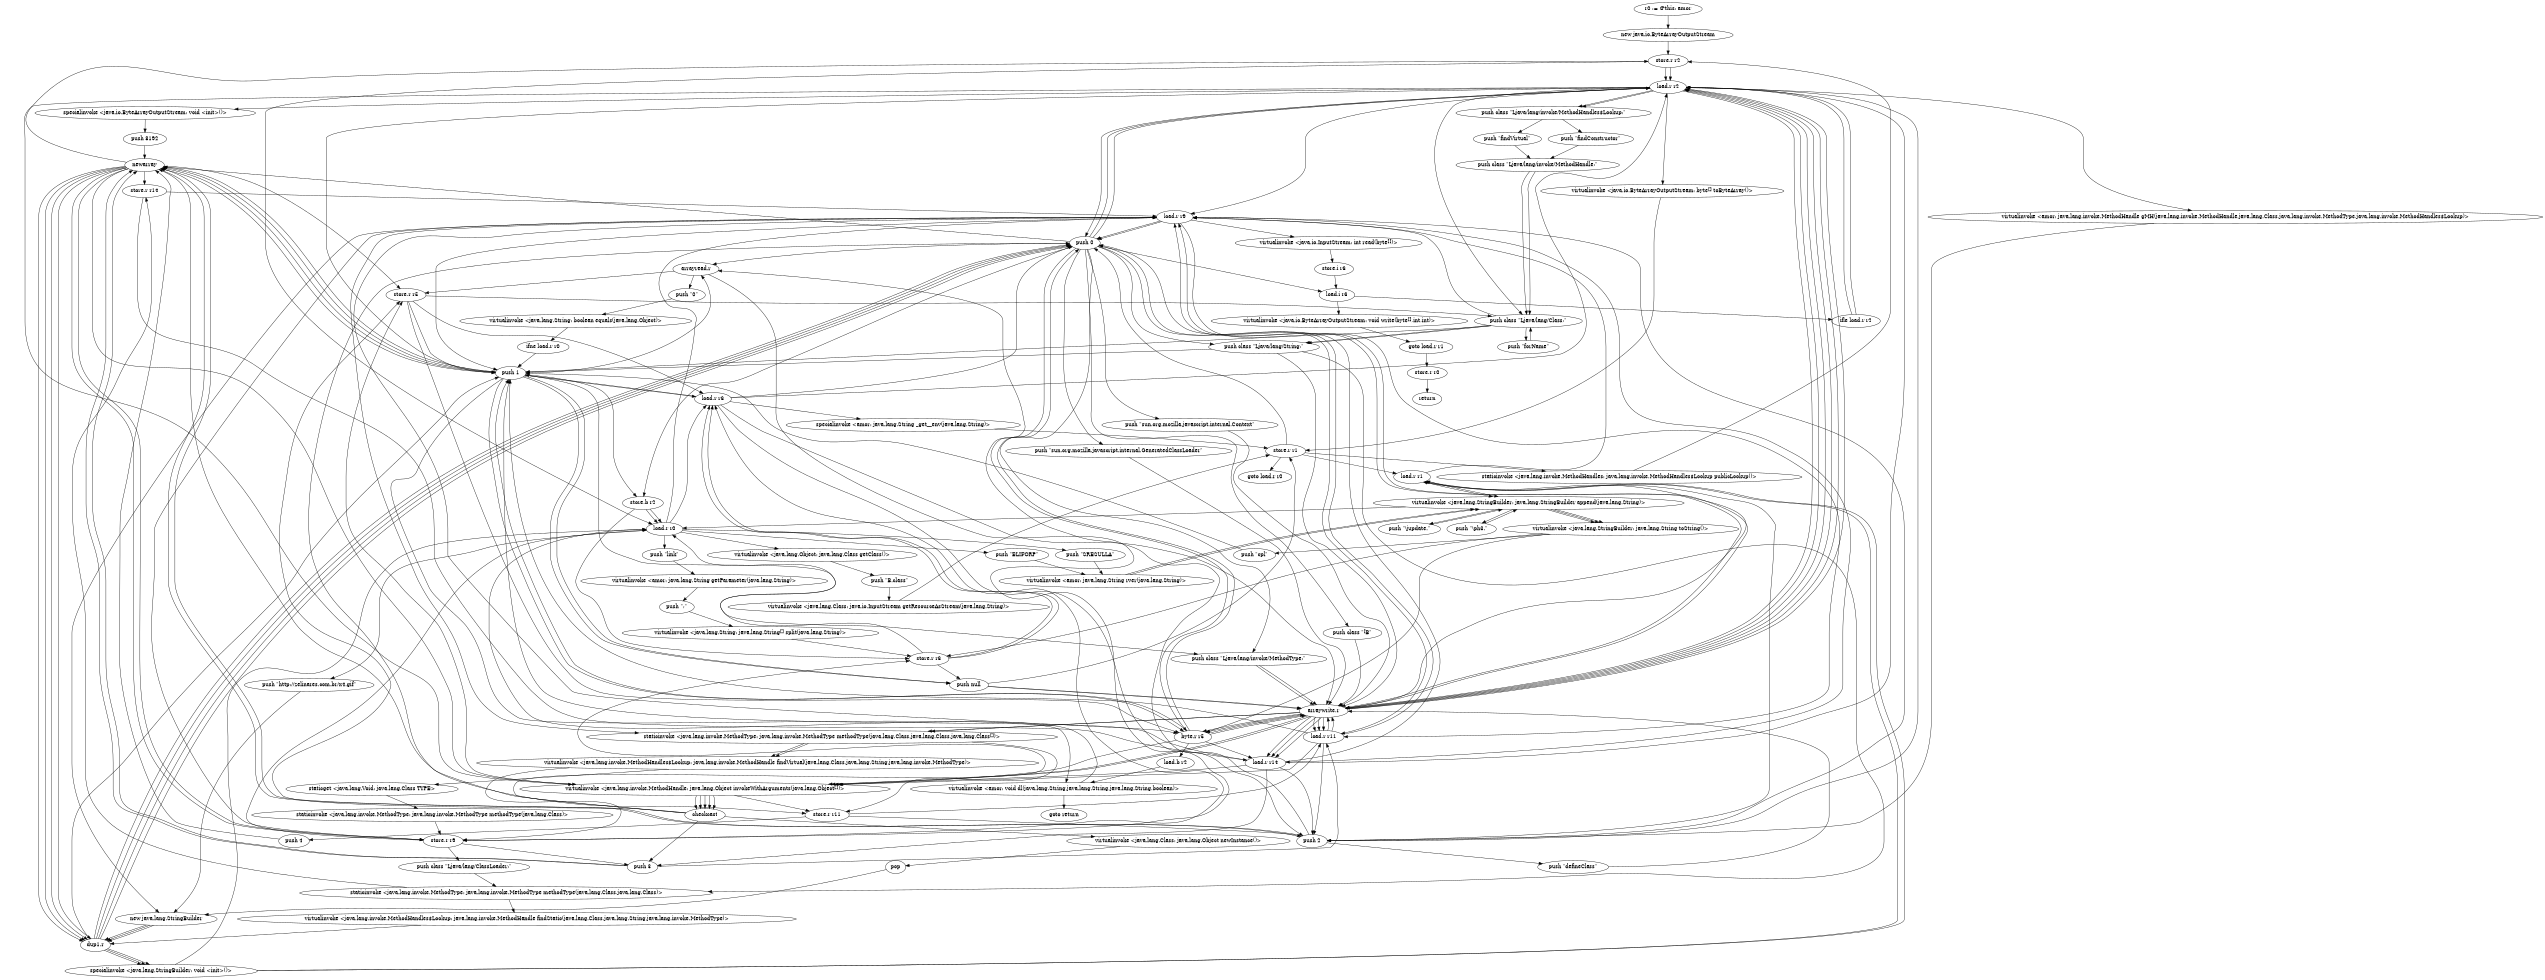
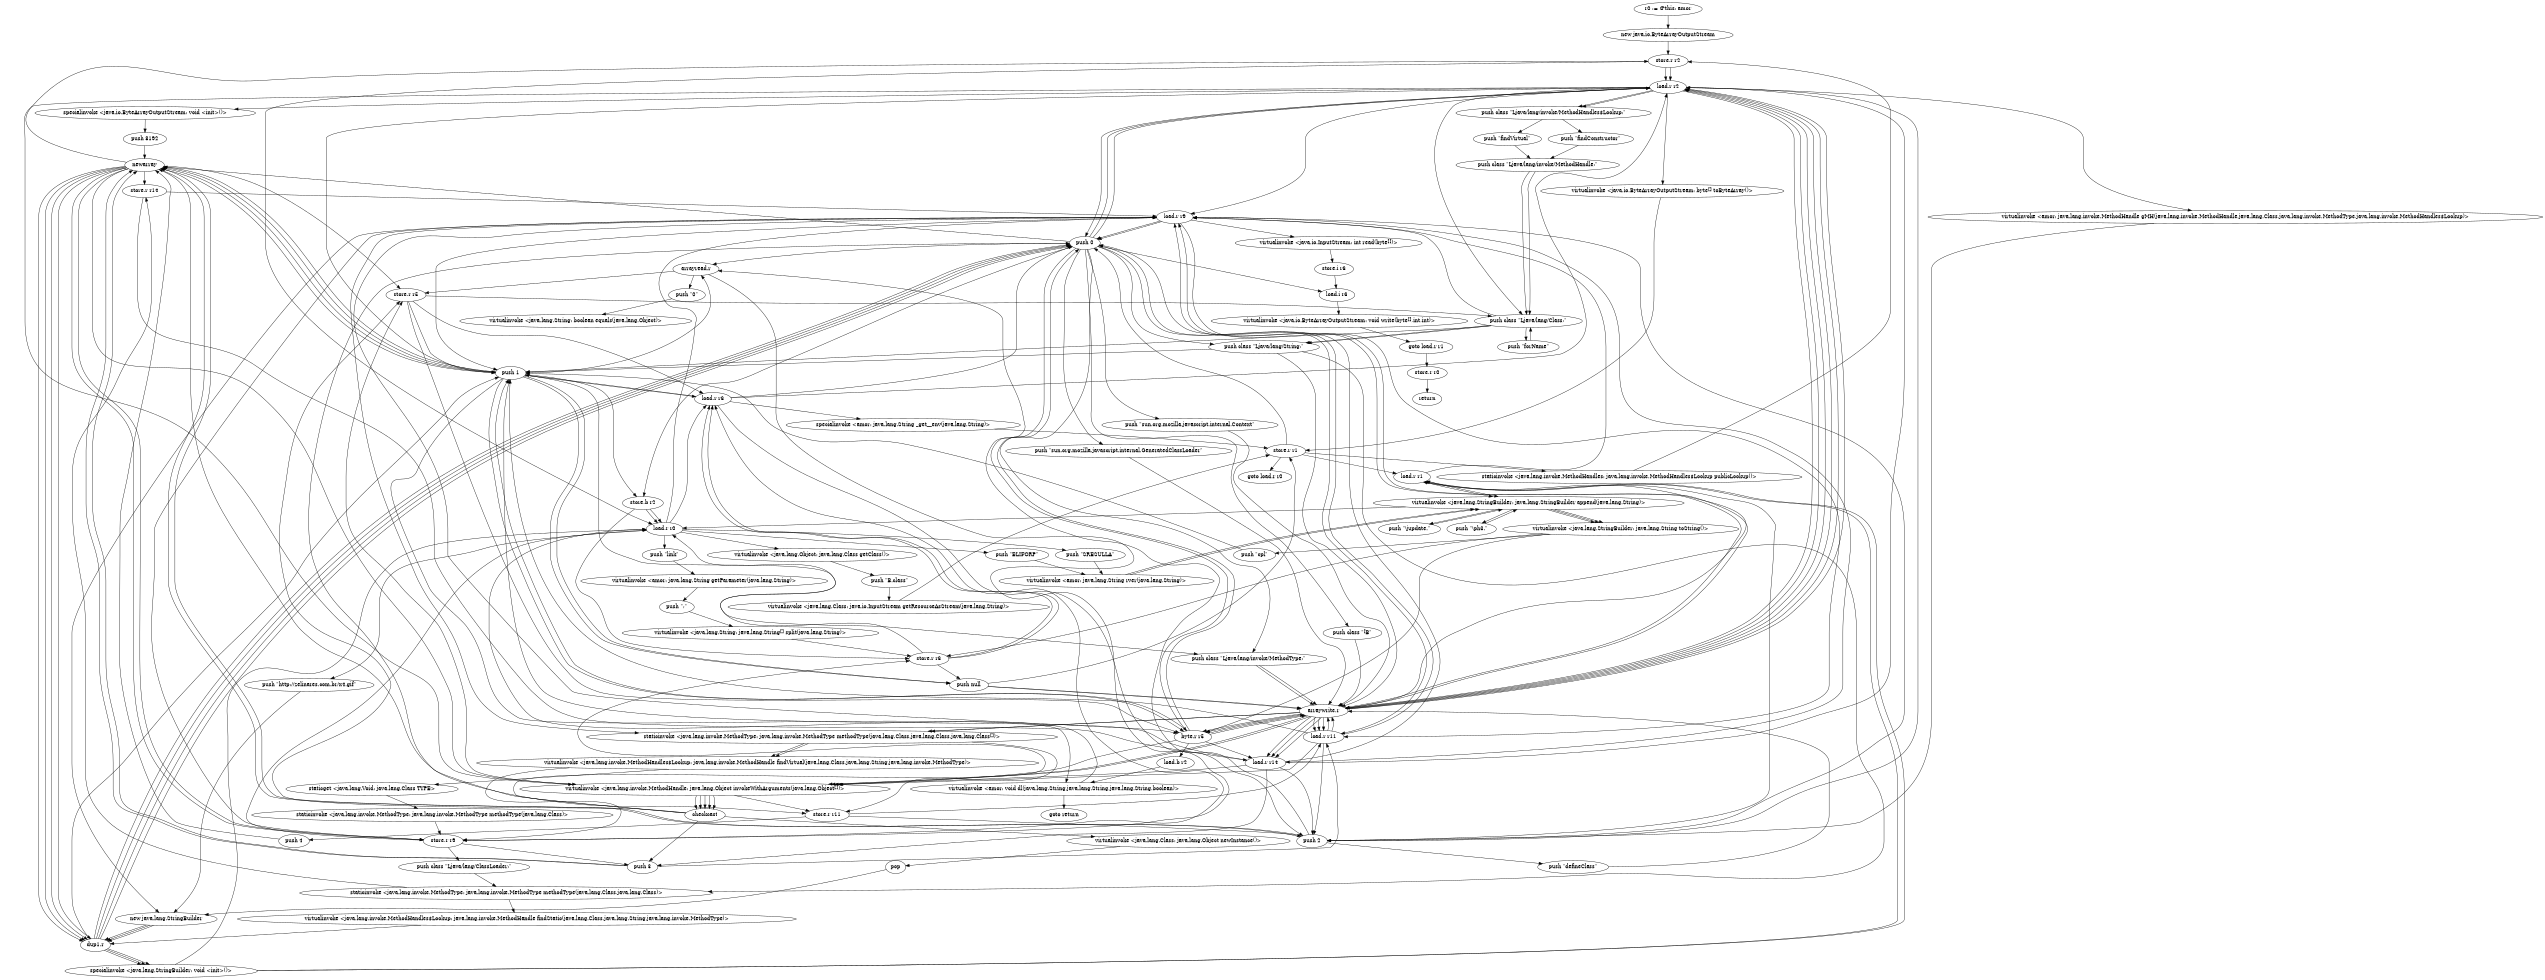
node "ifle load.r r2": removed
node "ifne load.r r0": removed
edge "load.r r6" -> "arraywrite.r": removed
